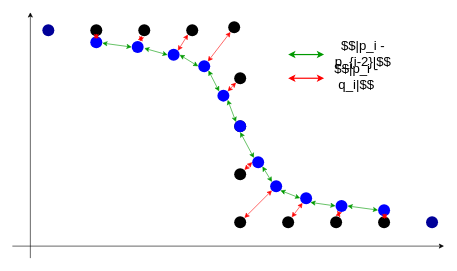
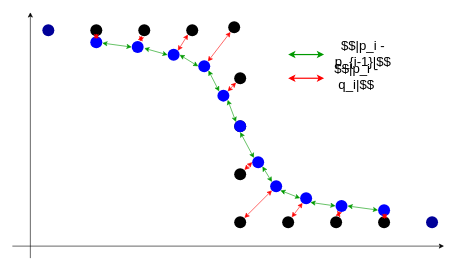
node "$$|p_i - p_{i-2}|$$": label "$$|p_i - p_{i-2}|$$" -> "$$|p_i - p_{i-1}|$$"
